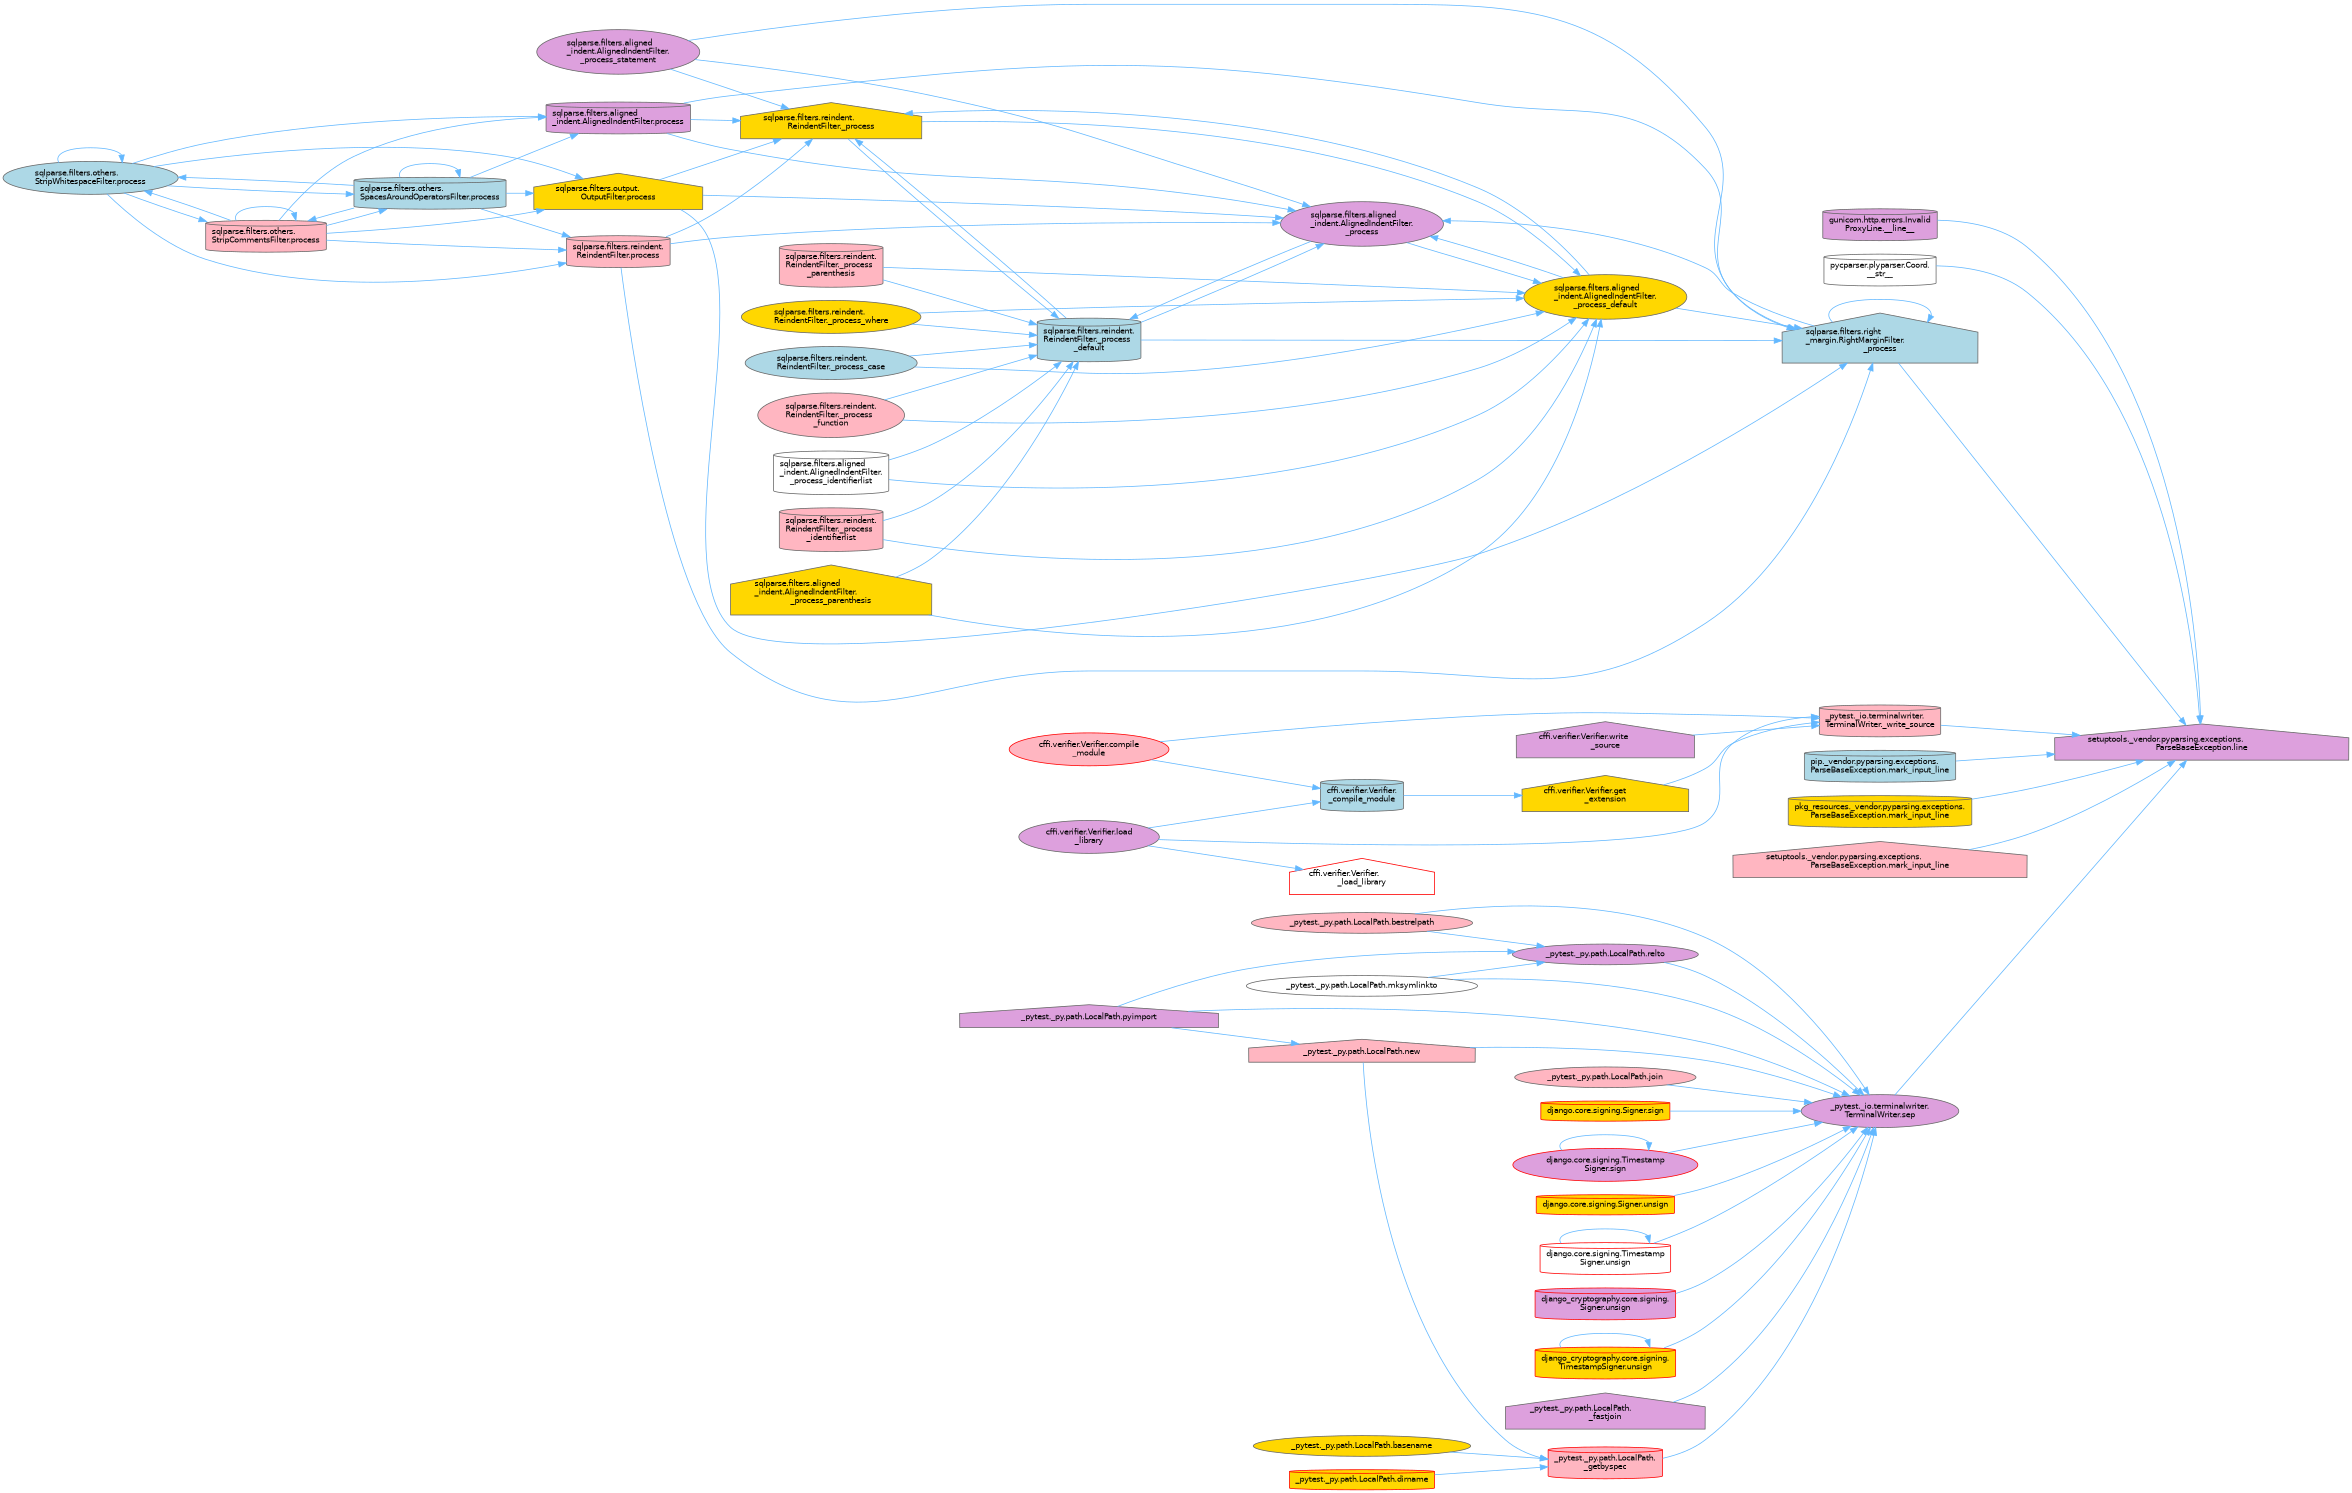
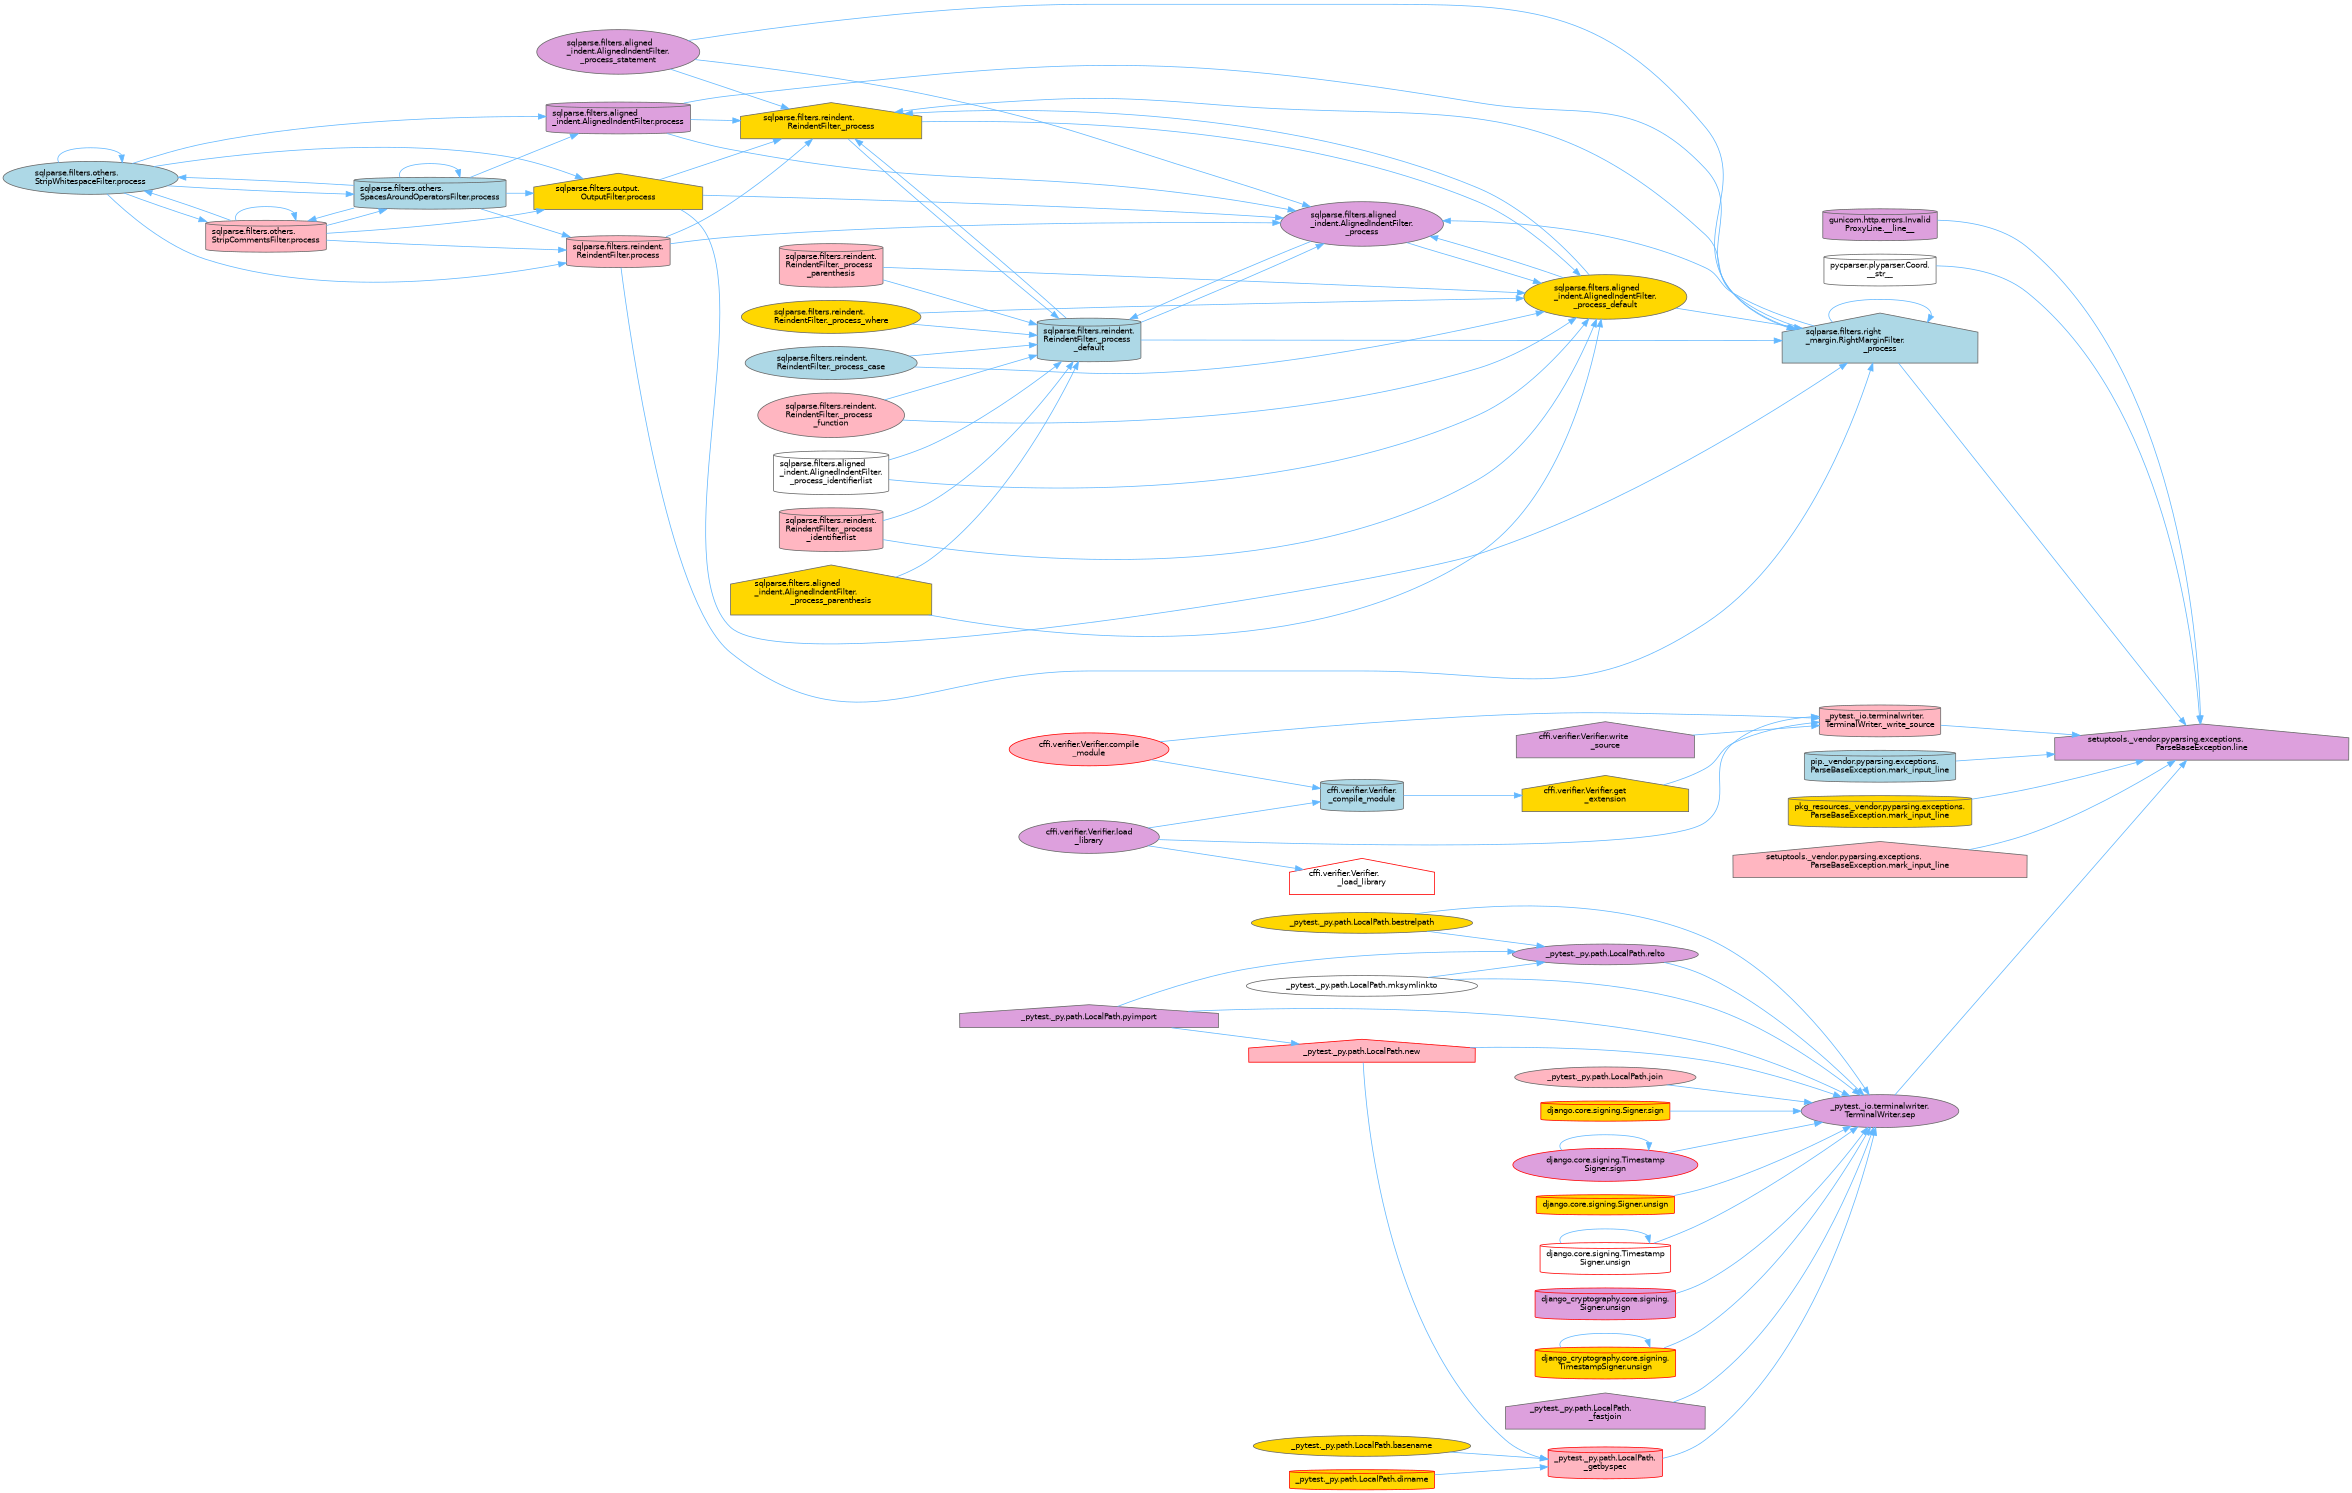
edge "sqlparse.filters.right _margin.RightMarginFilter. _process" -> "sqlparse.filters.reindent. ReindentFilter._process": added
edge "sqlparse.filters.others. StripCommentsFilter.process" -> "sqlparse.filters.aligned _indent.AlignedIndentFilter.process": removed
node "_pytest._py.path.LocalPath.bestrelpath": fillcolor lightpink -> gold
node "_pytest._py.path.LocalPath.new": color grey40 -> red
